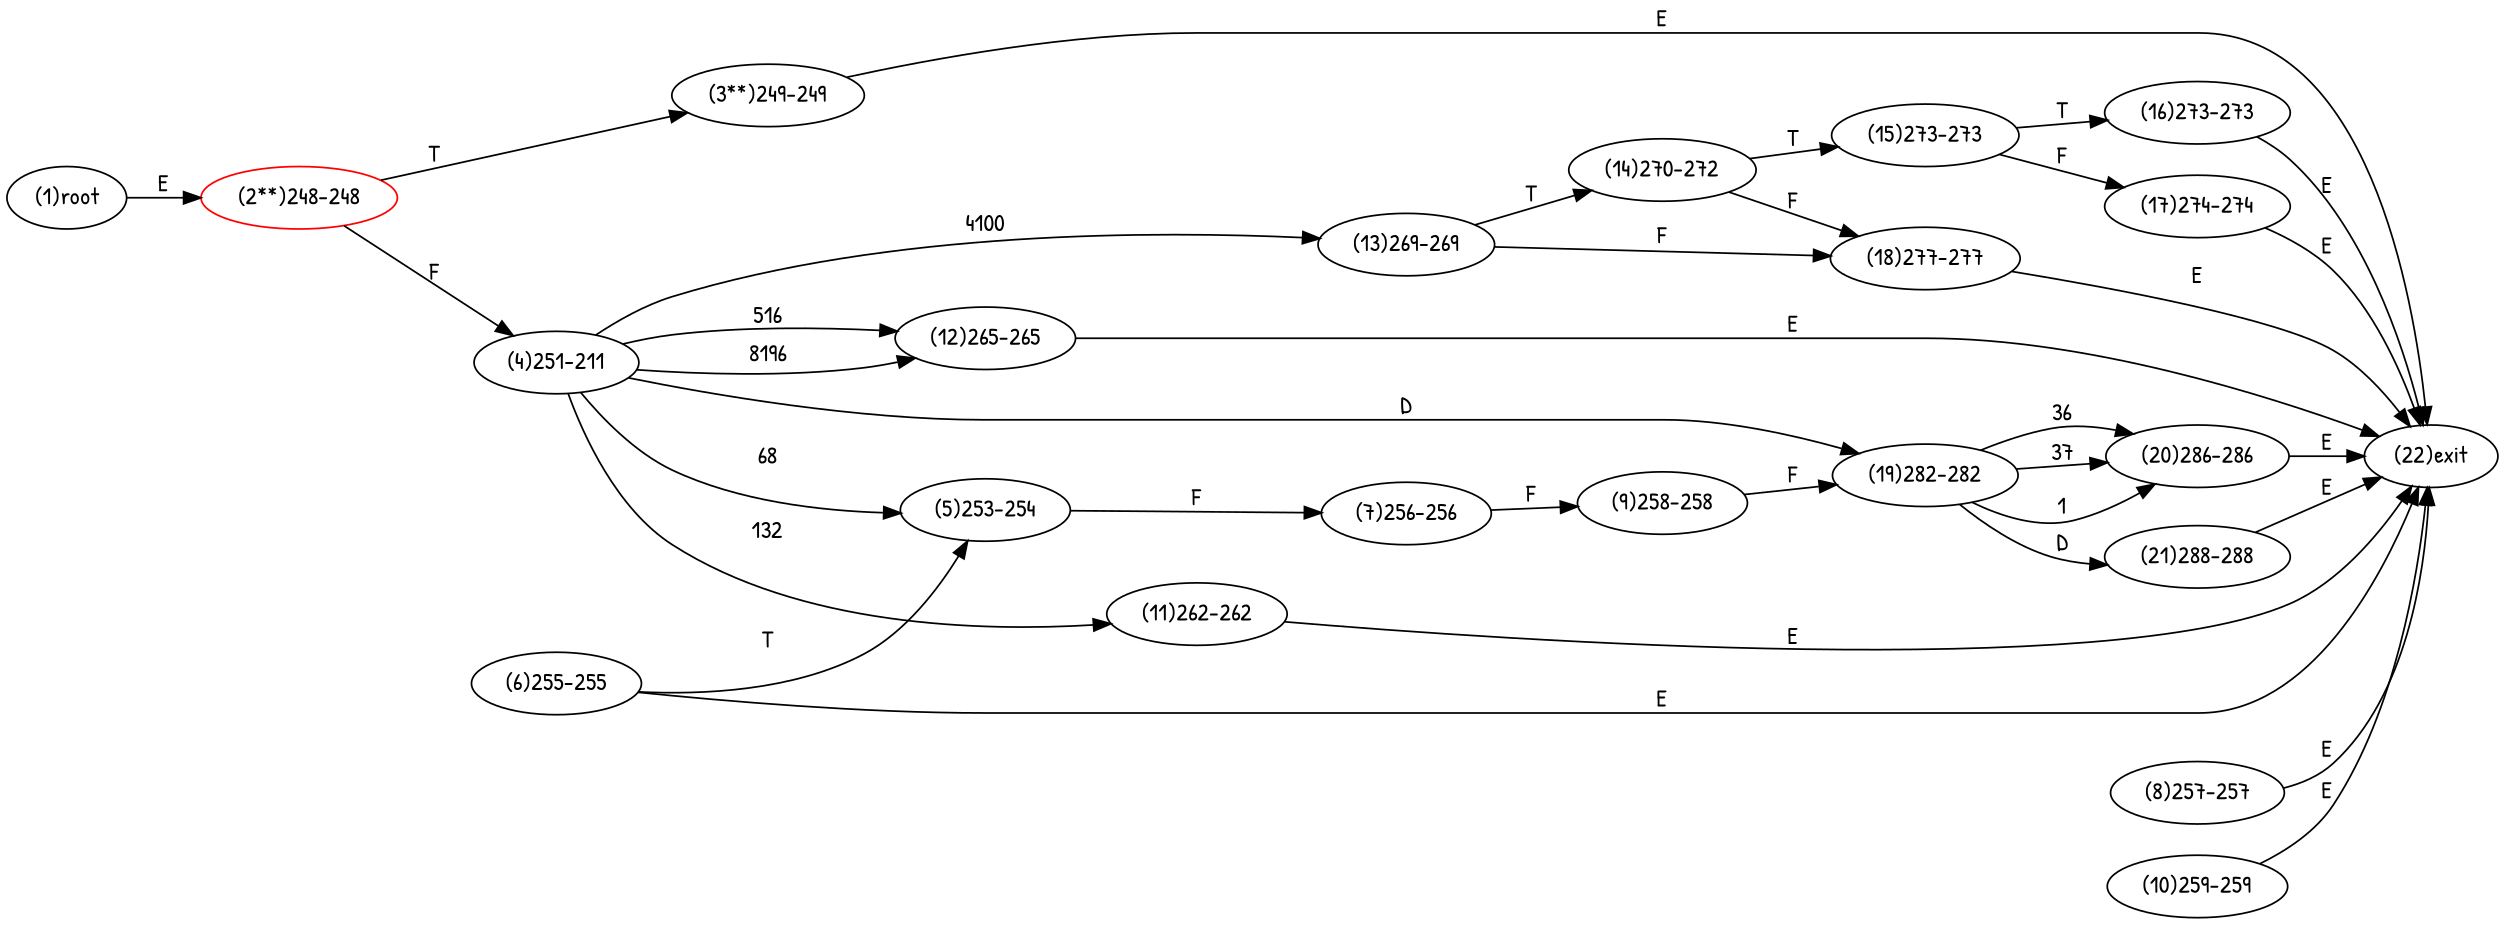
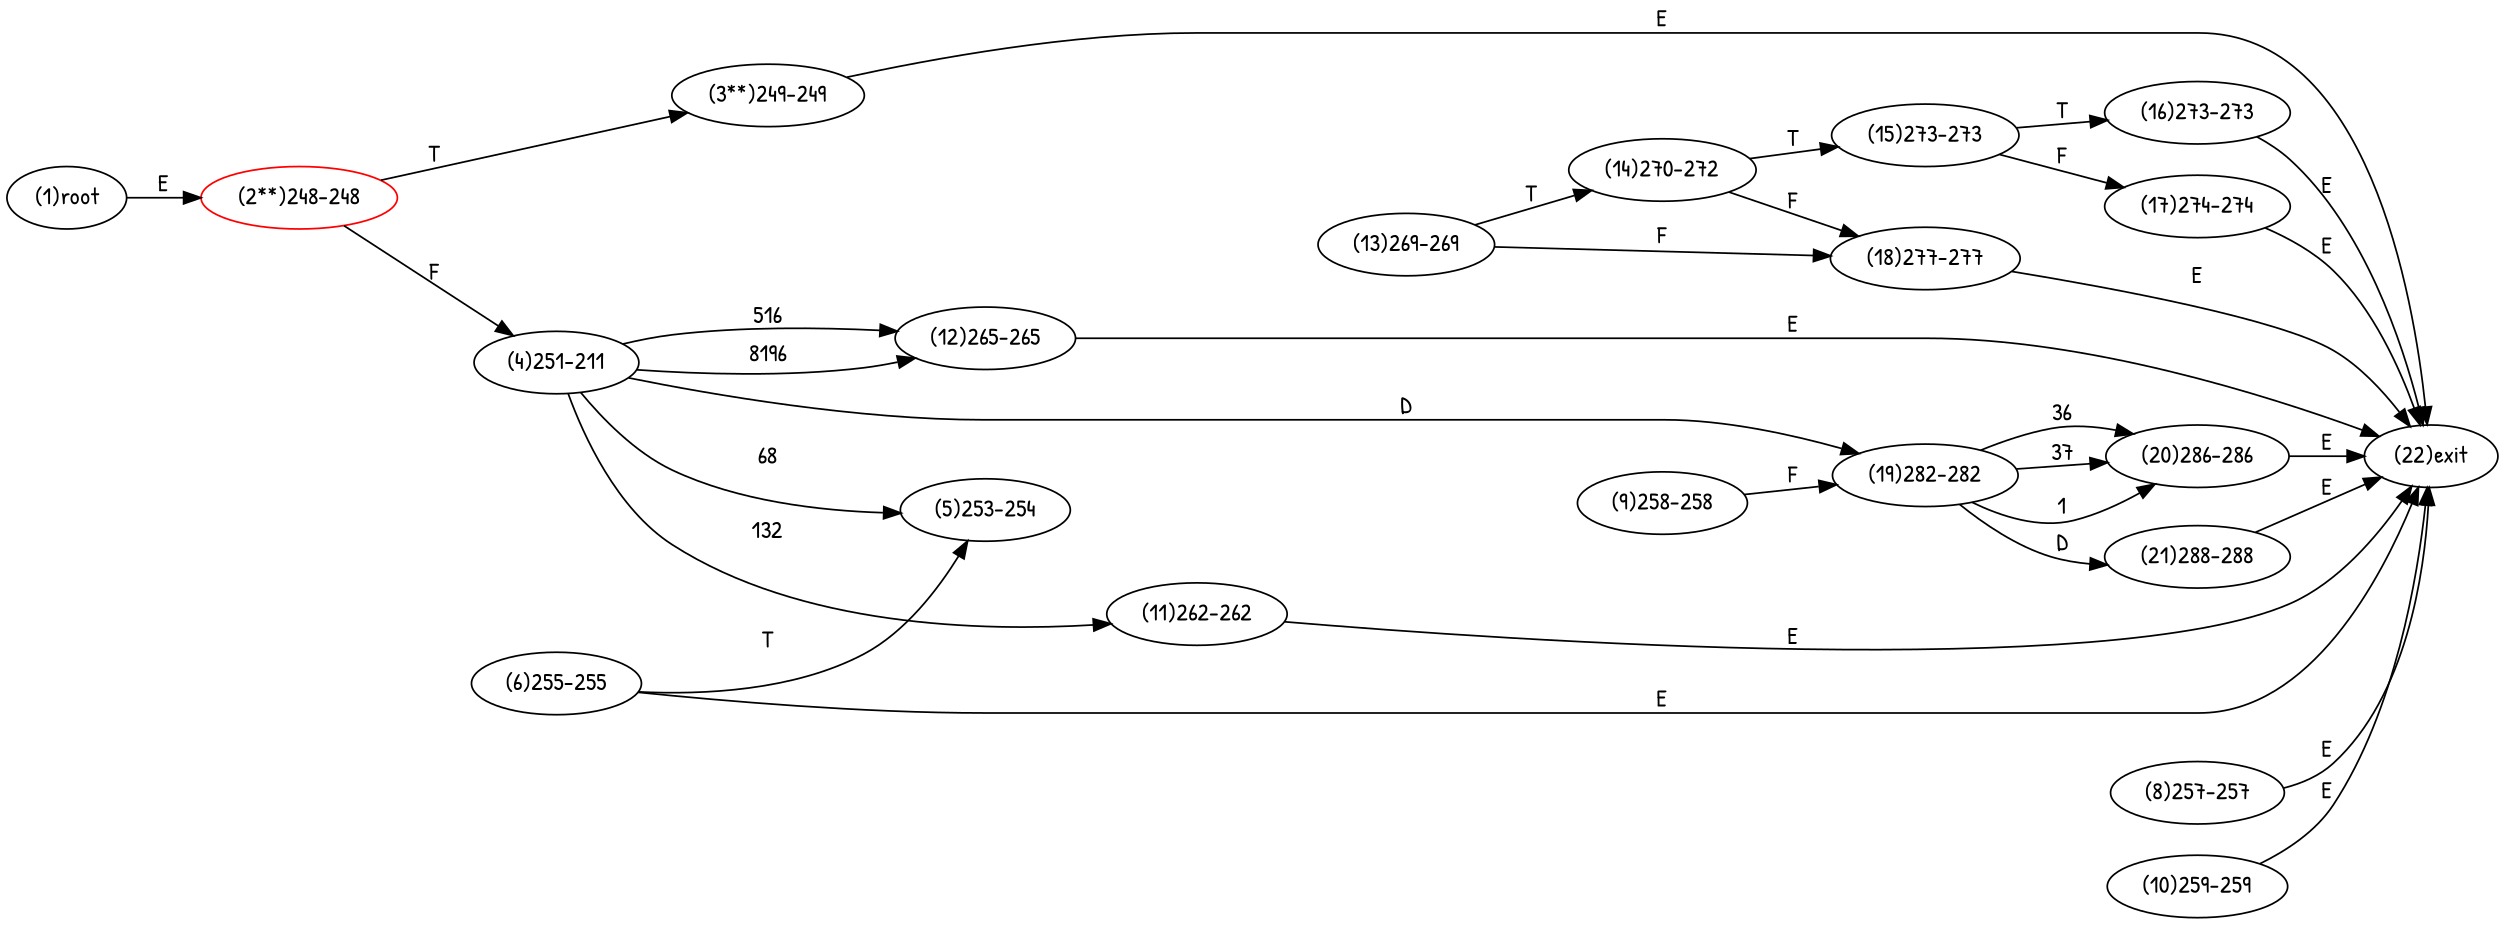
edge "(4)251-211" -> "(13)269-269": removed, label "4100"
node "(7)256-256": removed
